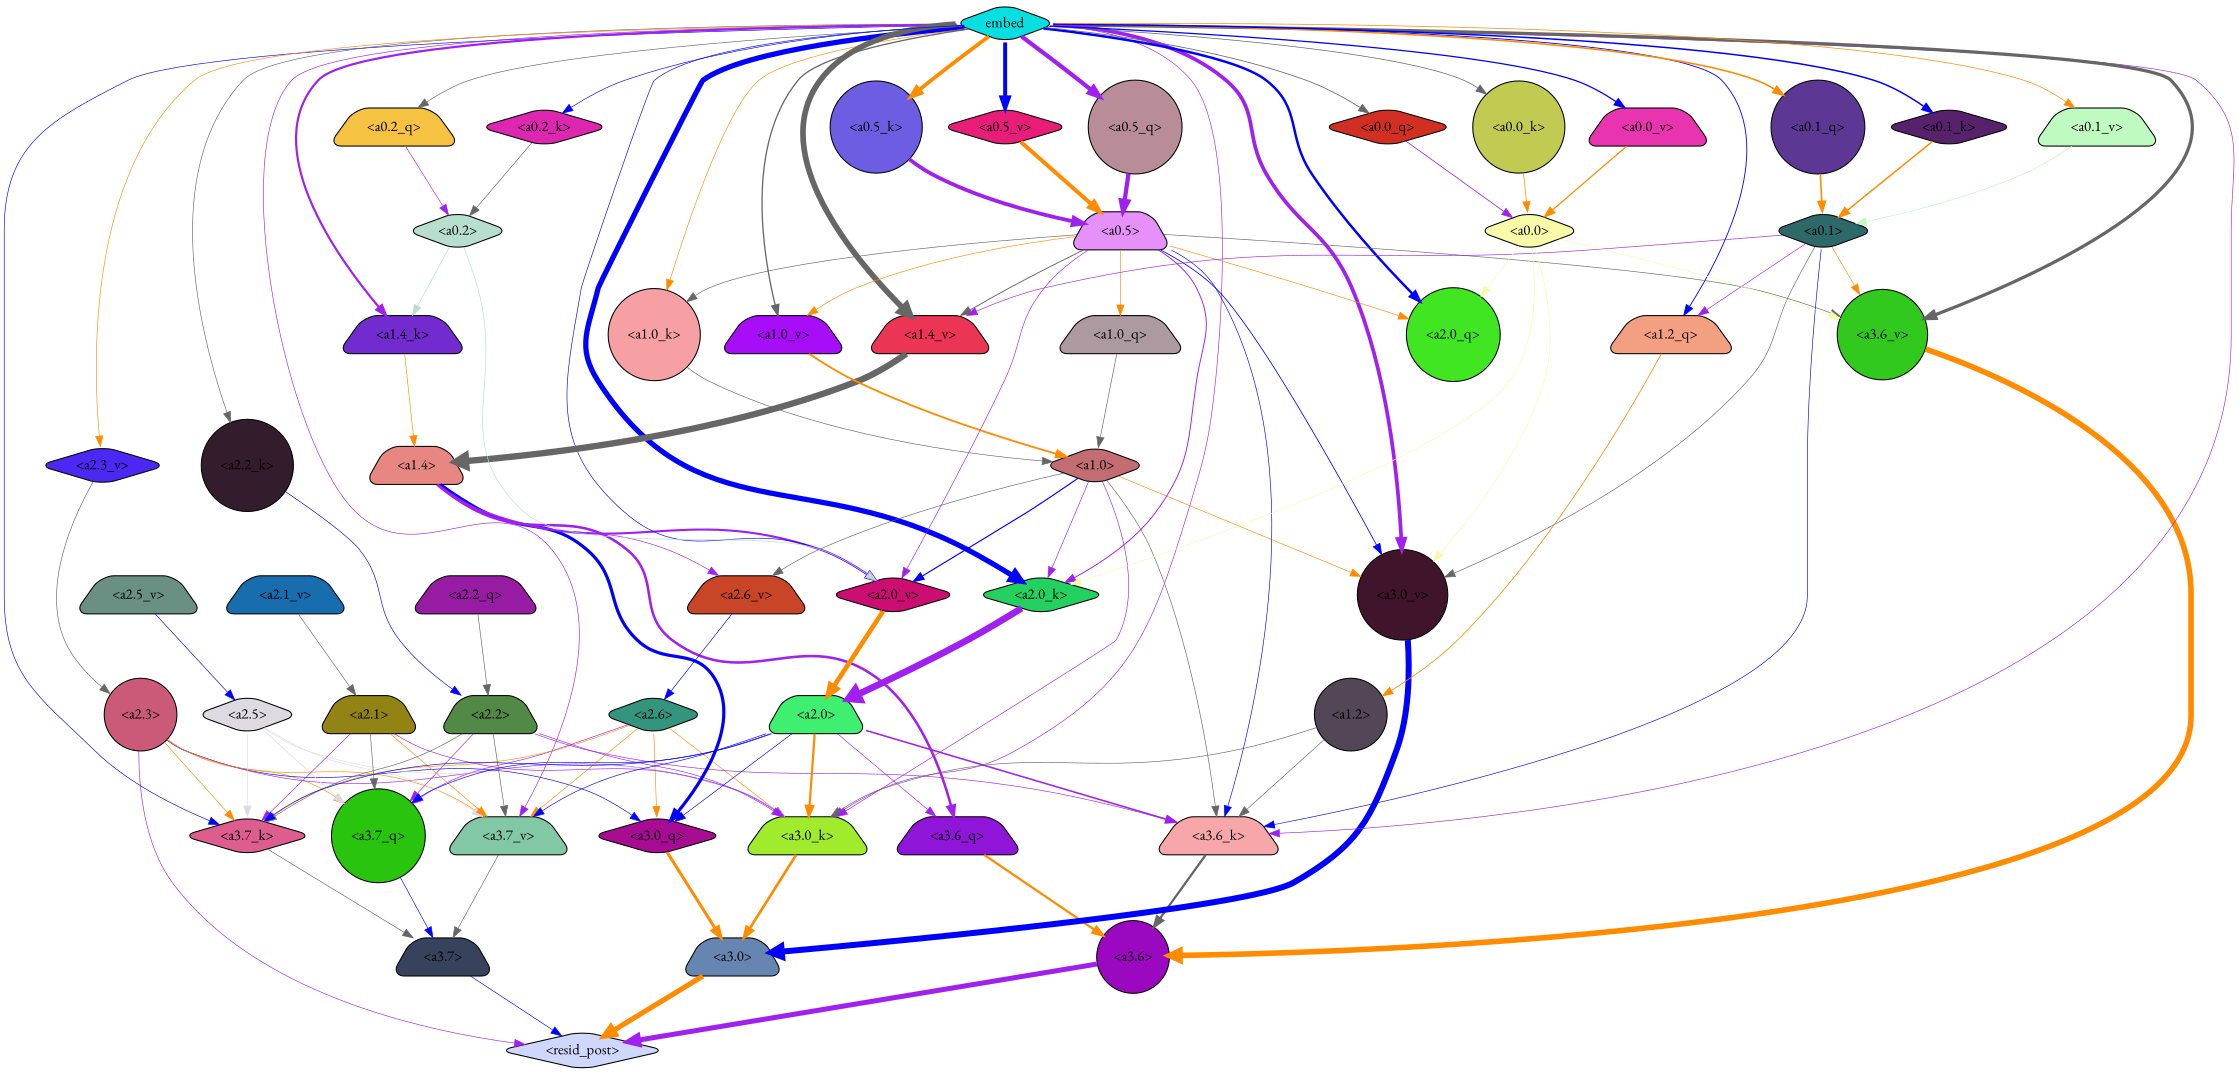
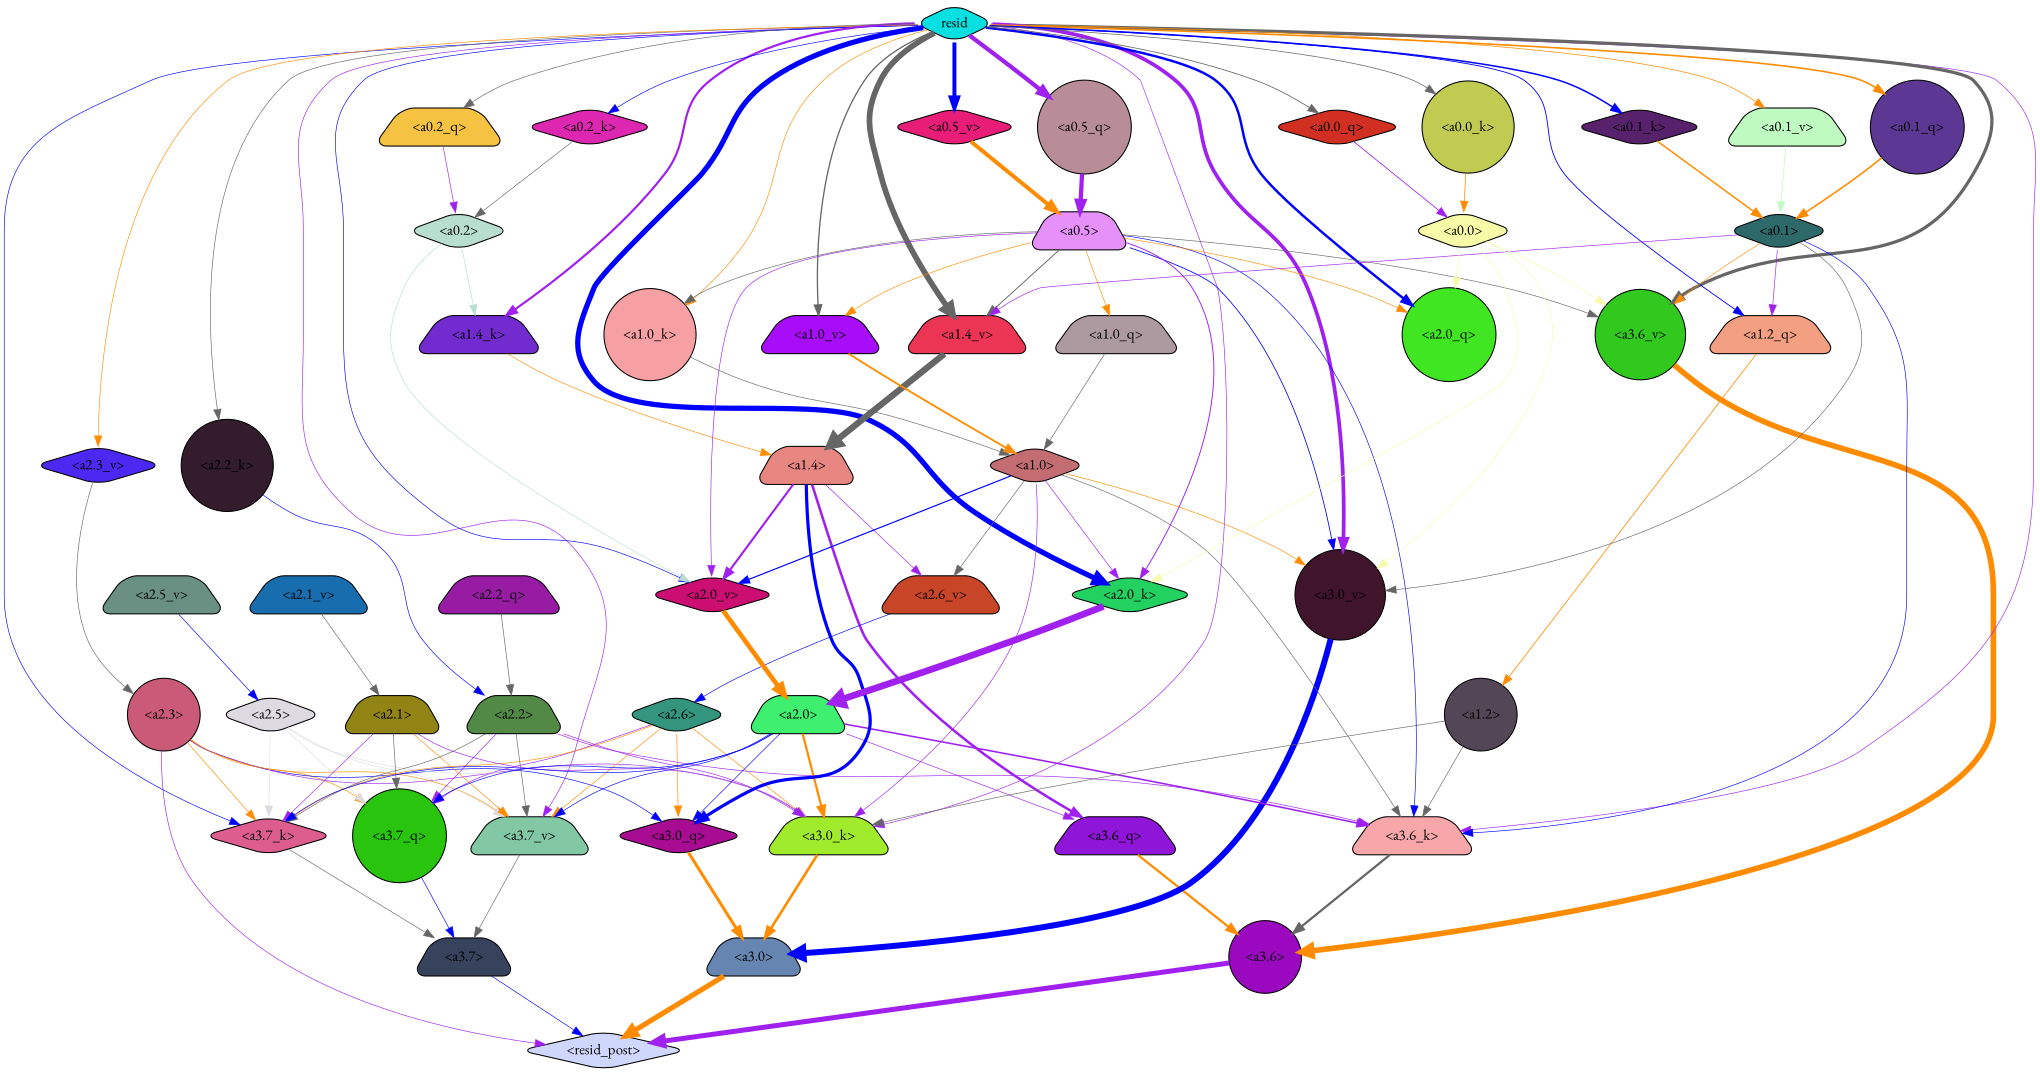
node "embed": label "embed" -> "resid"
node "<a0.5_k>": removed
node "<a0.0_v>": removed
